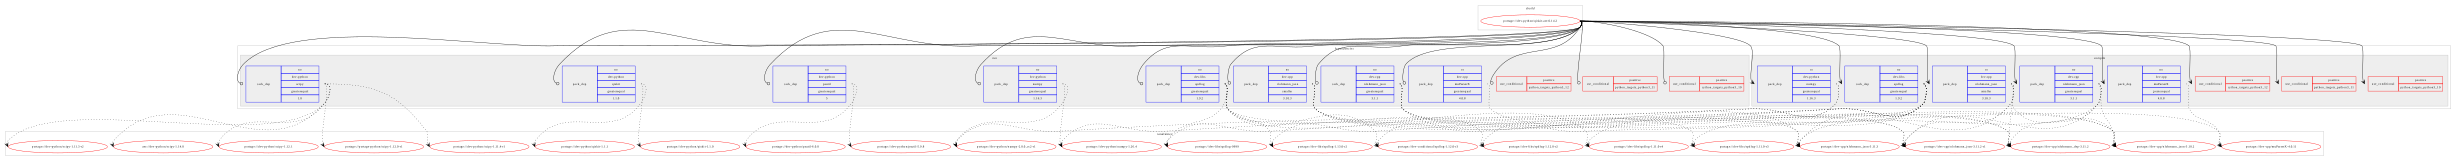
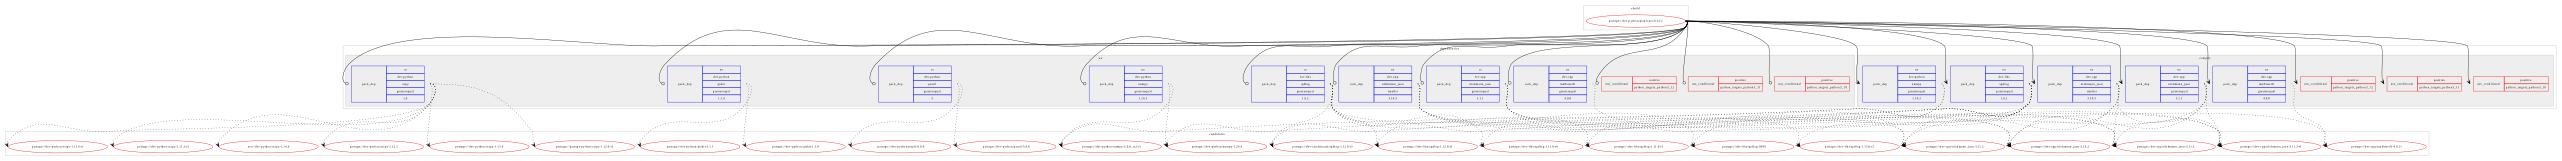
node "portage://dev-python/scipy-1.13.0": added
node "portage://dev-cpp/nlohmann_dep-3.11.2": label "portage://dev-cpp/nlohmann_dep-3.11.2" -> "portage://dev-cpp/nlohmann_json-3.11.2"
